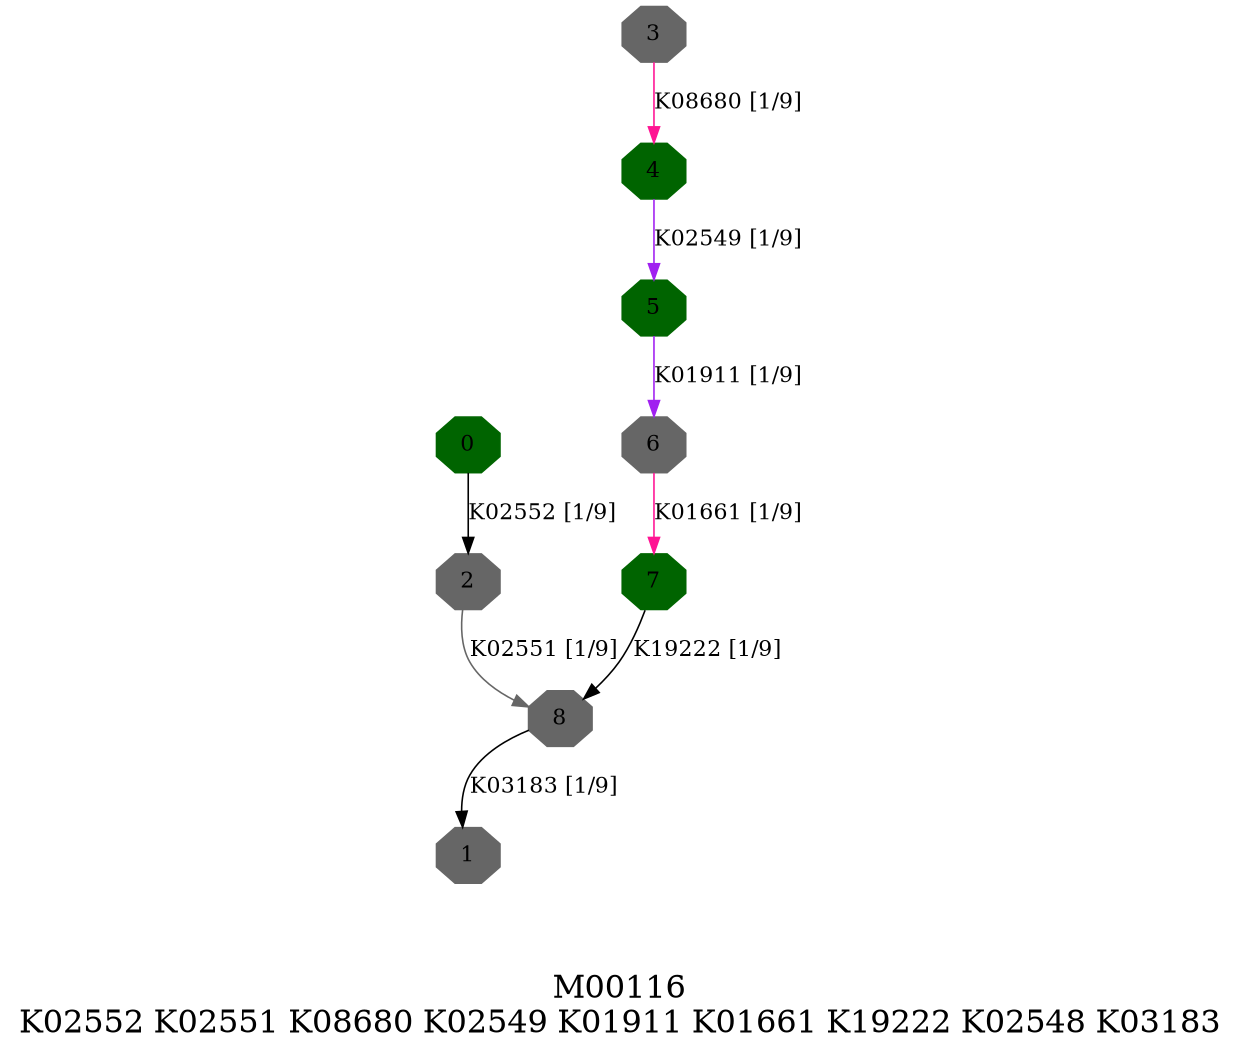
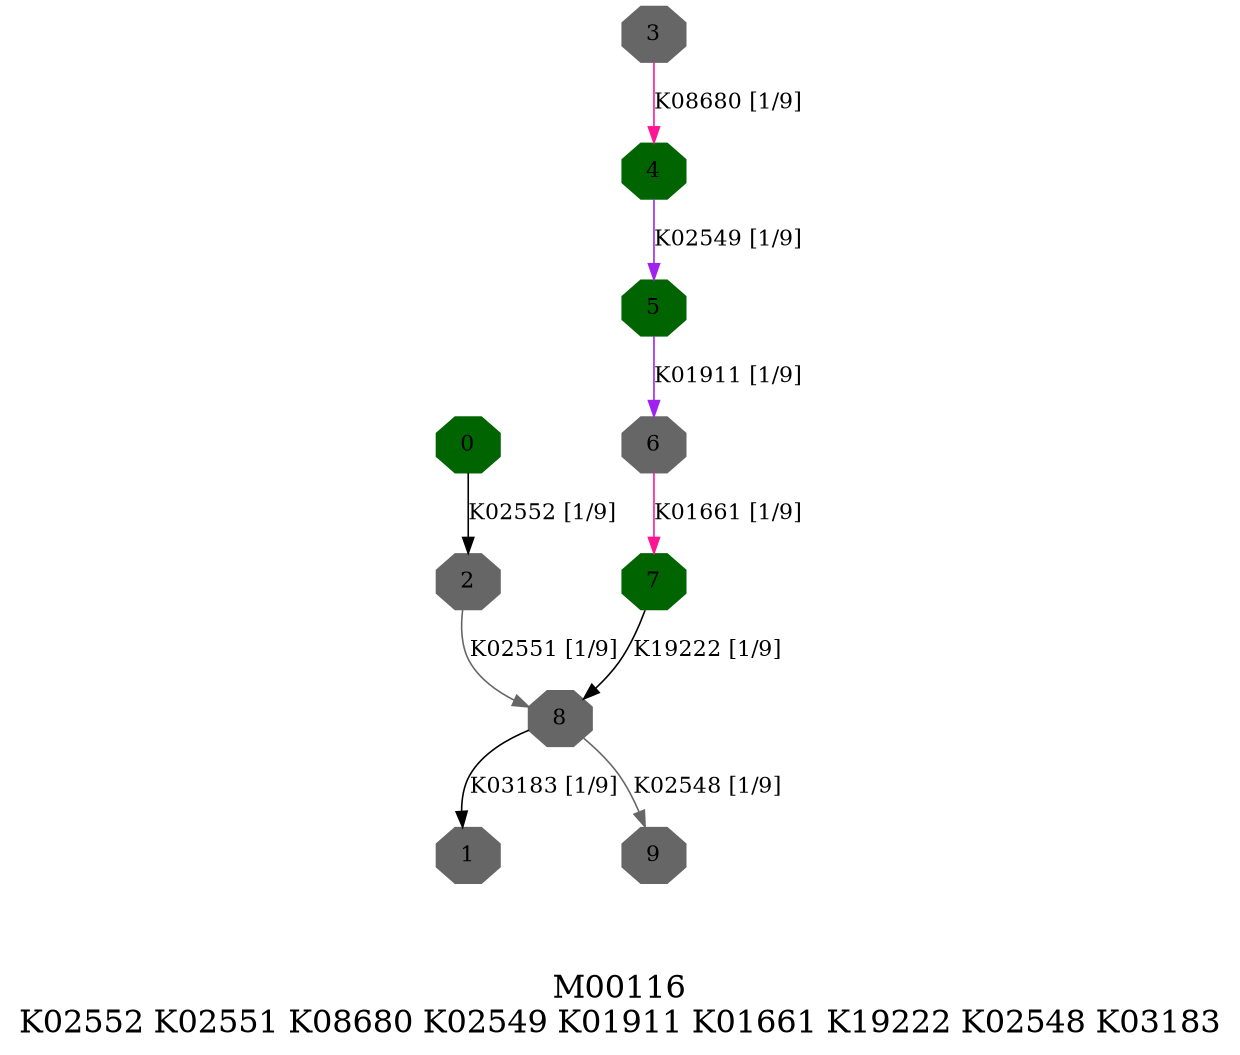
node "9": added
